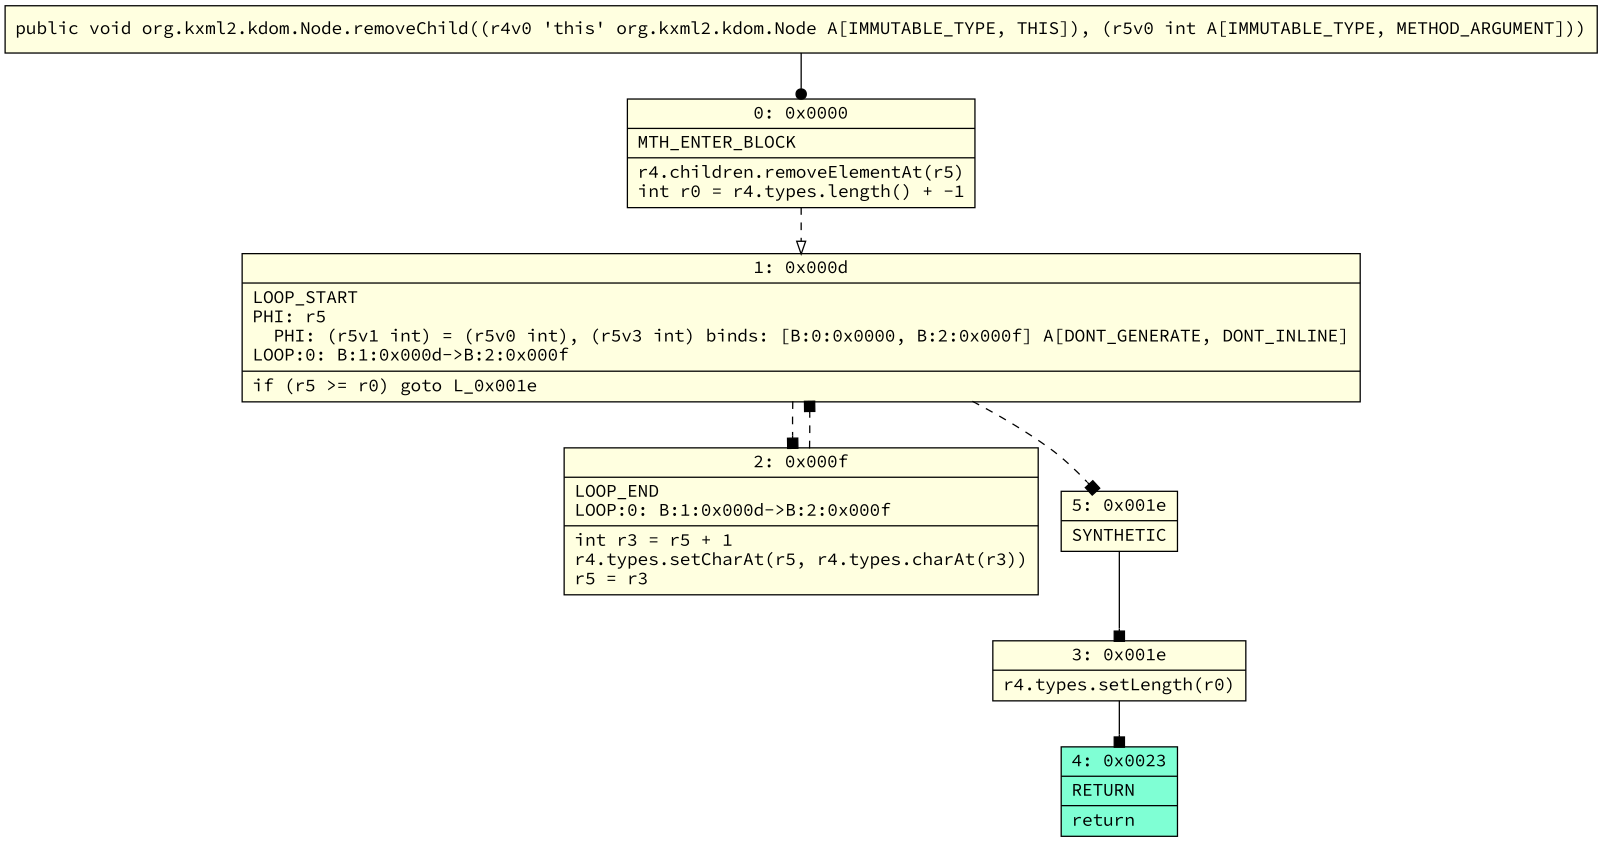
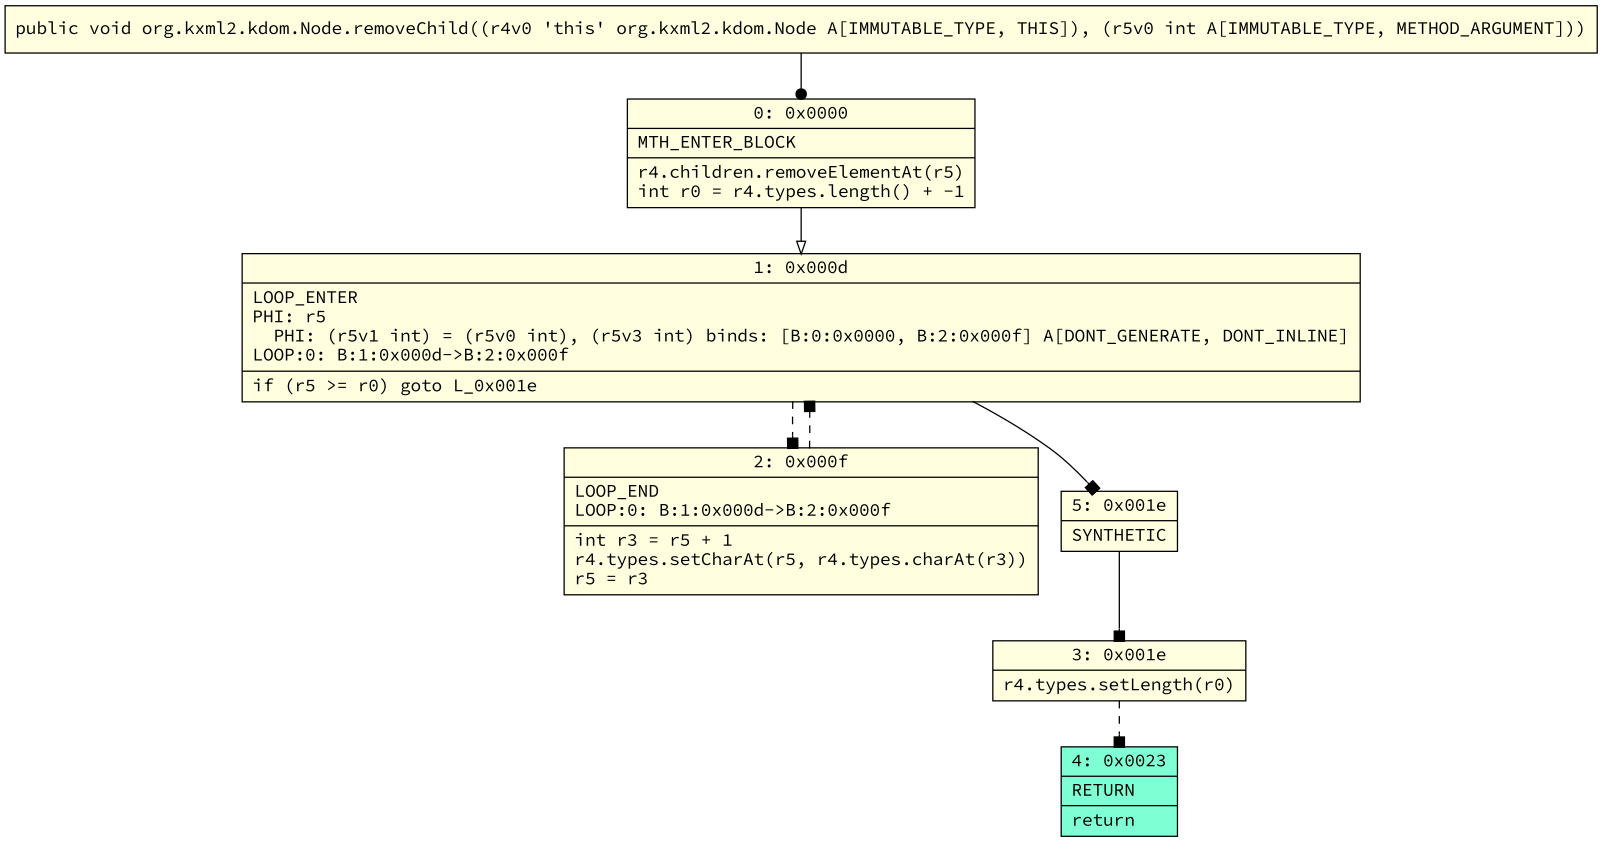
edge "0: 0x0000" -> "1: 0x000d": style dashed -> solid
node "1: 0x000d": text "LOOP_START" -> "LOOP_ENTER"
edge "1: 0x000d" -> "5: 0x001e": style dashed -> solid
edge "3: 0x001e" -> "4: 0x0023": style solid -> dashed
